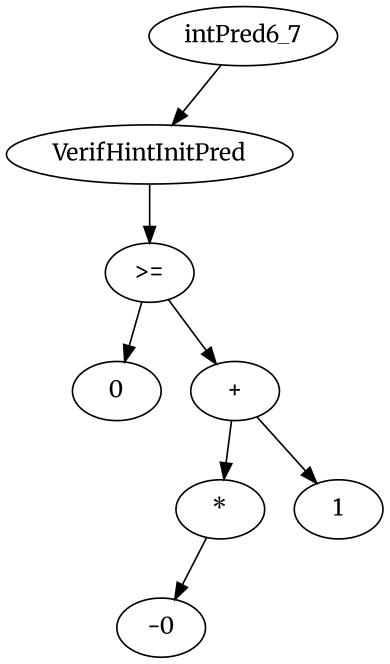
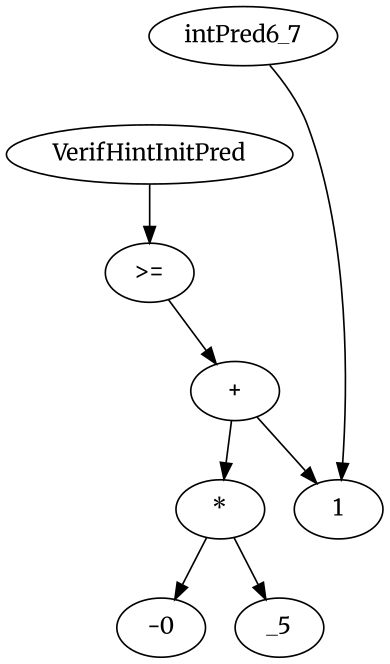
edge "intPred6_7" -> "VerifHintInitPred": now "intPred6_7" -> "1"
node "0": removed
node "_5": added
